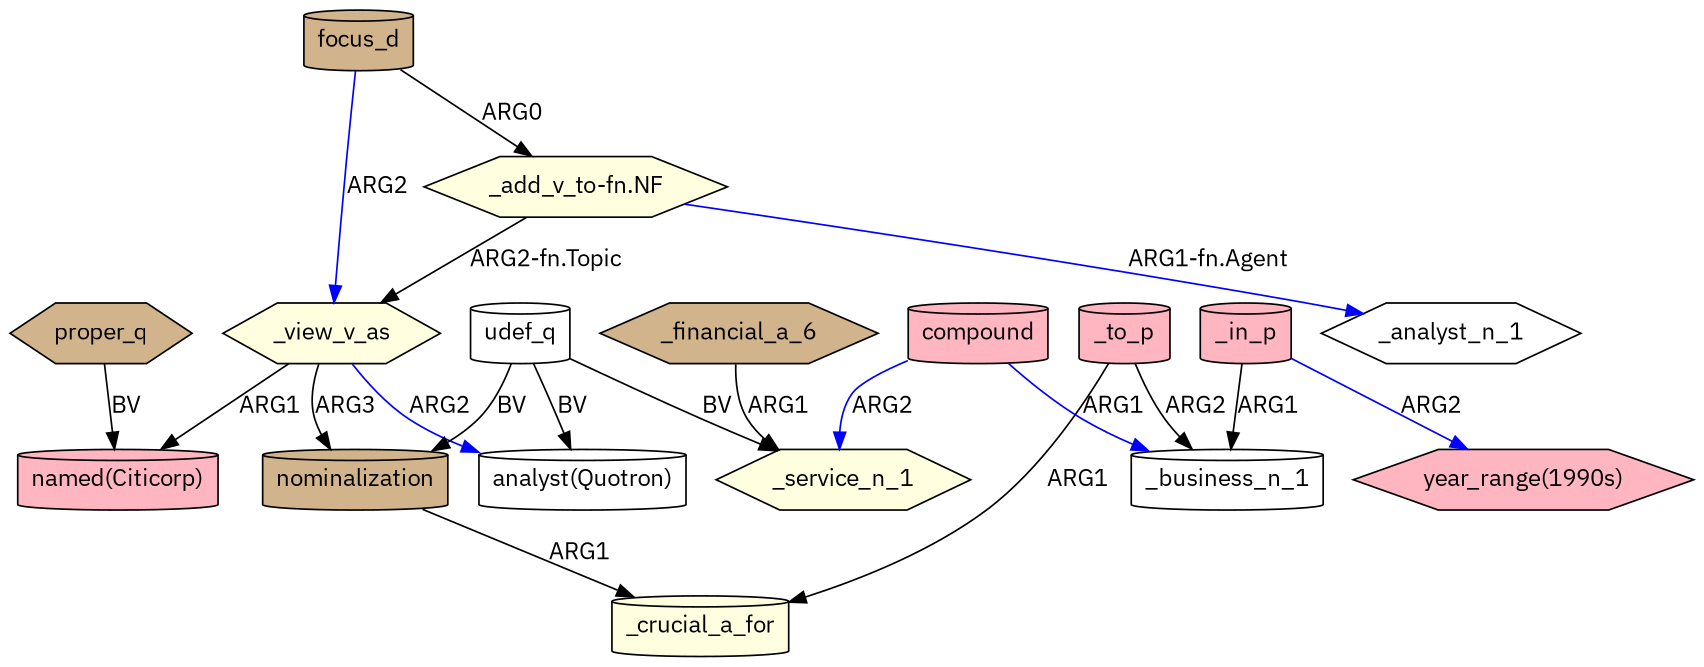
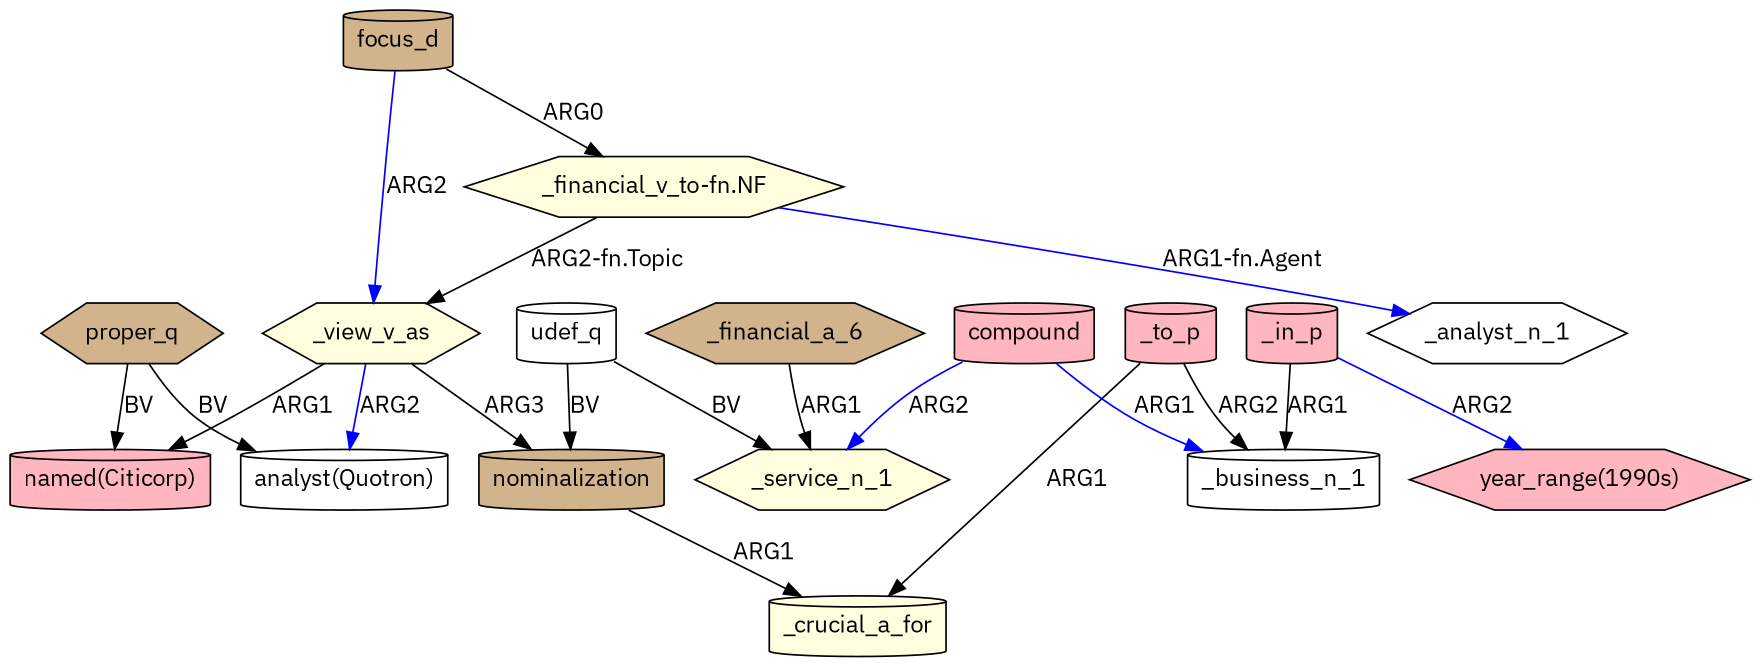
node "_add_v_to-fn.NF": label "_add_v_to-fn.NF" -> "_financial_v_to-fn.NF"
edge "udef_q" -> "analyst(Quotron)": now "proper_q" -> "analyst(Quotron)"
